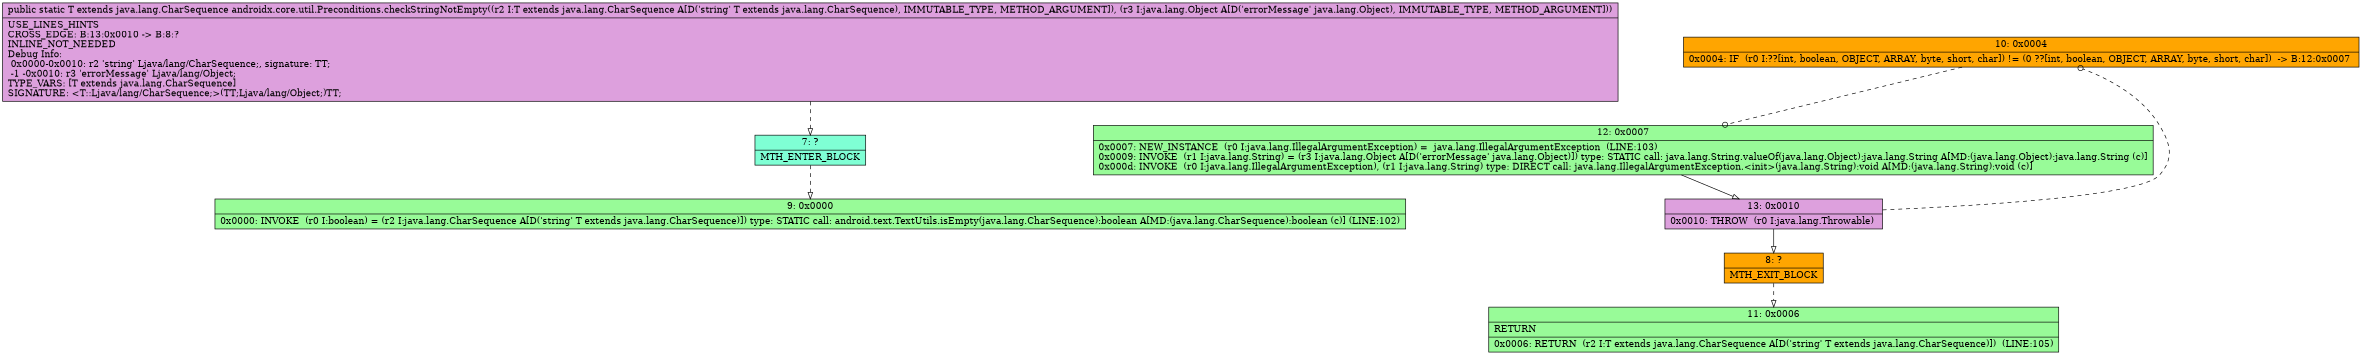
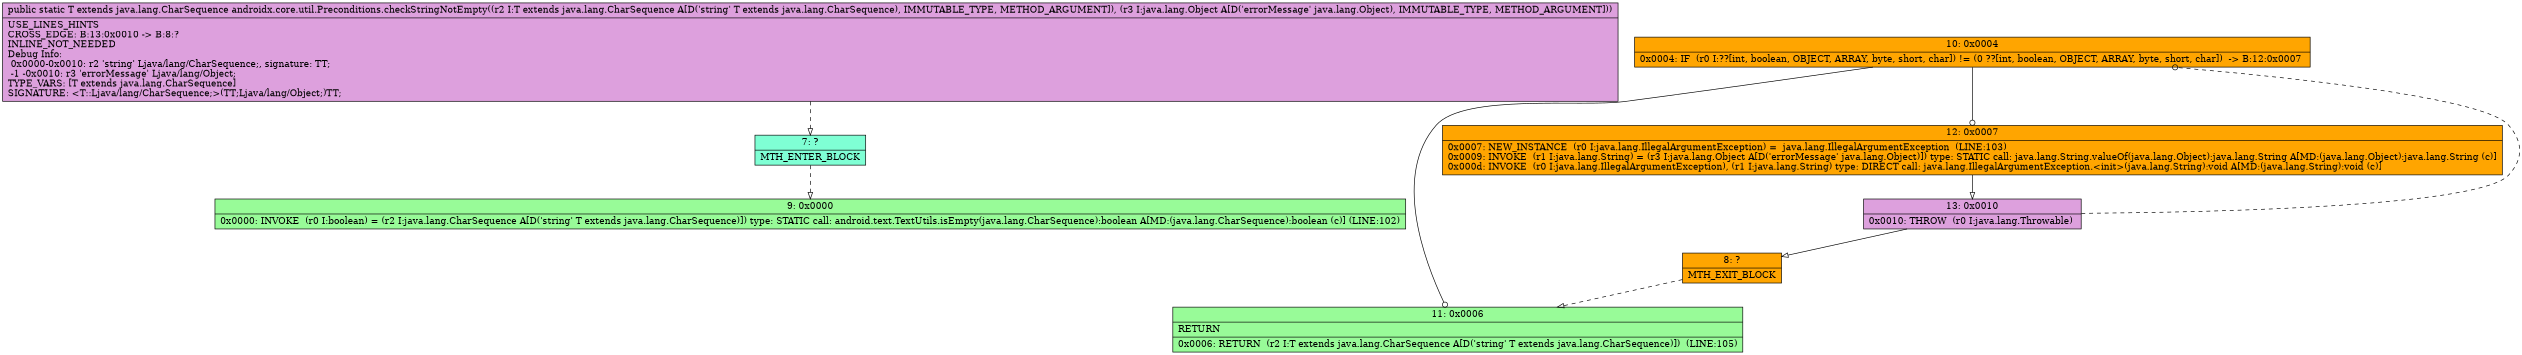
edge "10: 0x0004" -> "12: 0x0007": style dashed -> solid
edge "10: 0x0004" -> "11: 0x0006": added
node "12: 0x0007": fillcolor palegreen -> orange
